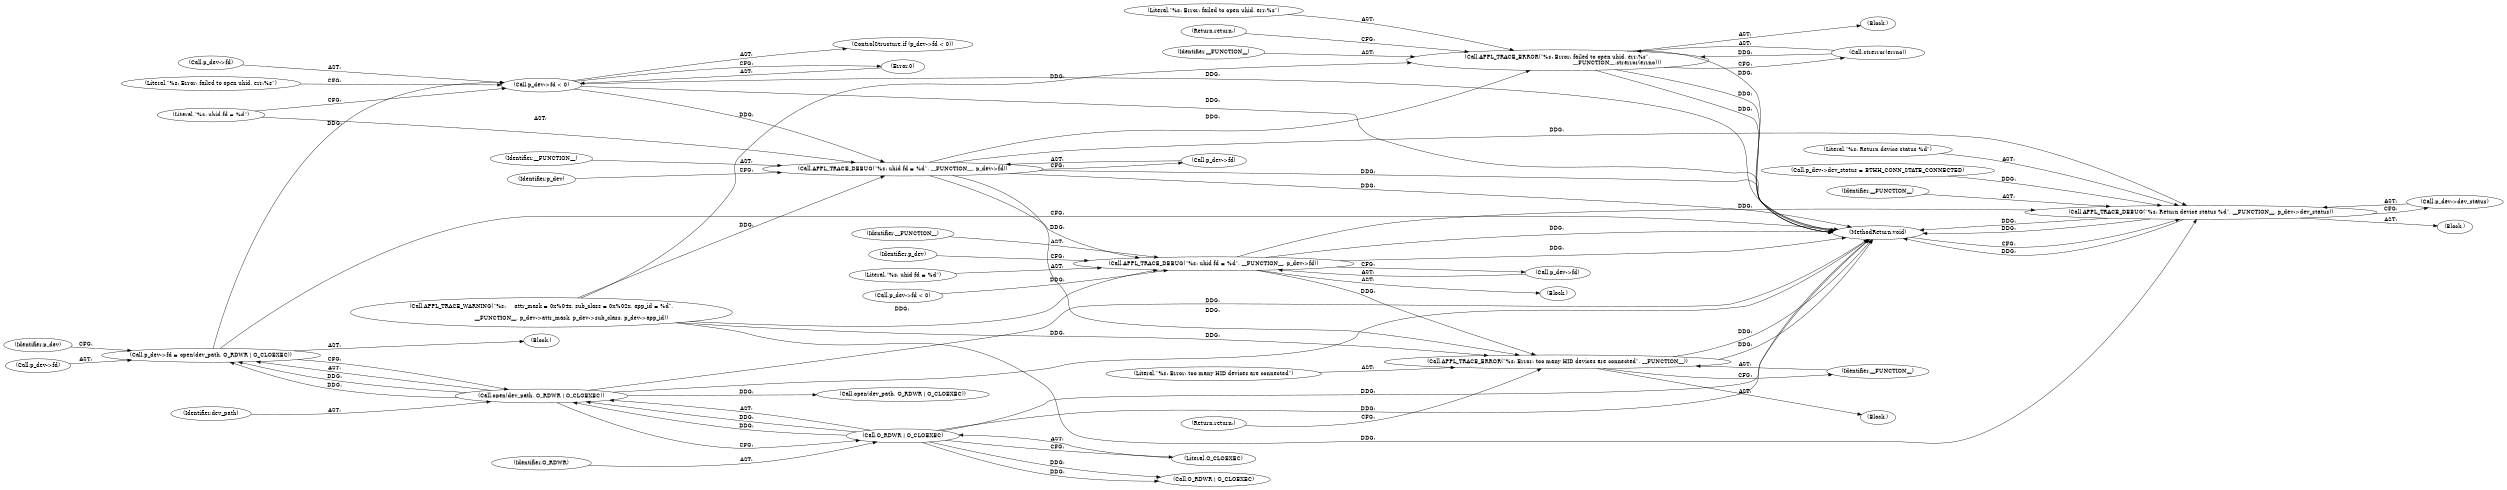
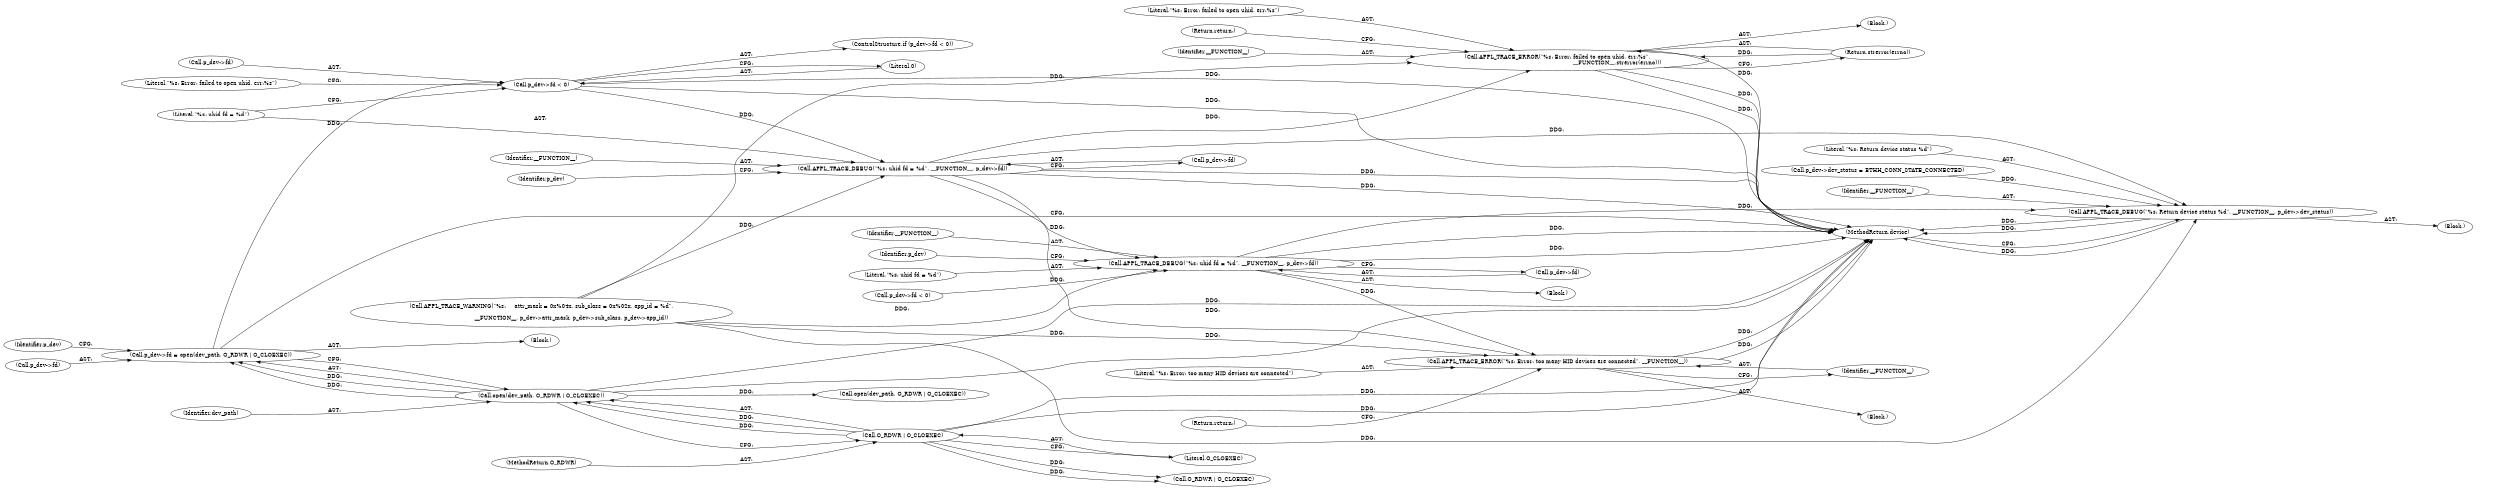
node "(Call,strerror(errno))": label "(Call,strerror(errno))" -> "(Return,strerror(errno))"
node "(Error,0)": label "(Error,0)" -> "(Literal,0)"
node "(Call,p_dev->dev_status)": removed
node "(MethodReturn,void)": label "(MethodReturn,void)" -> "(MethodReturn,device)"
node "(Identifier,O_RDWR)": label "(Identifier,O_RDWR)" -> "(MethodReturn,O_RDWR)"
